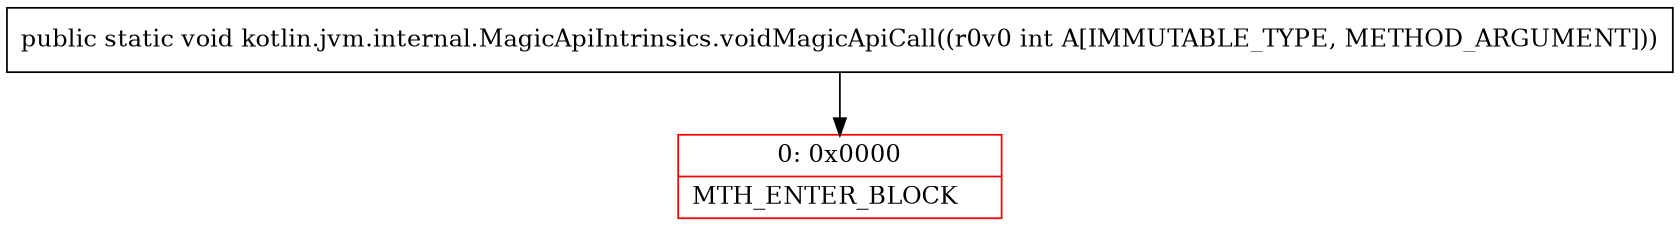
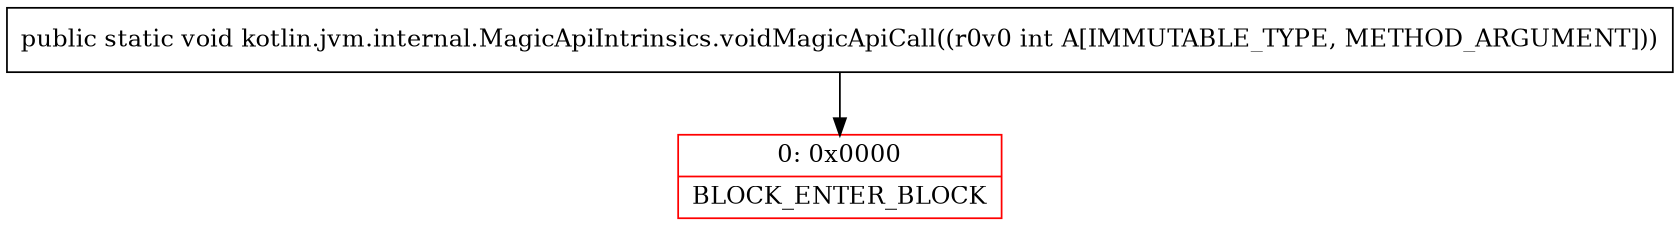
node "0: 0x0000": text "MTH_ENTER_BLOCK" -> "BLOCK_ENTER_BLOCK"
